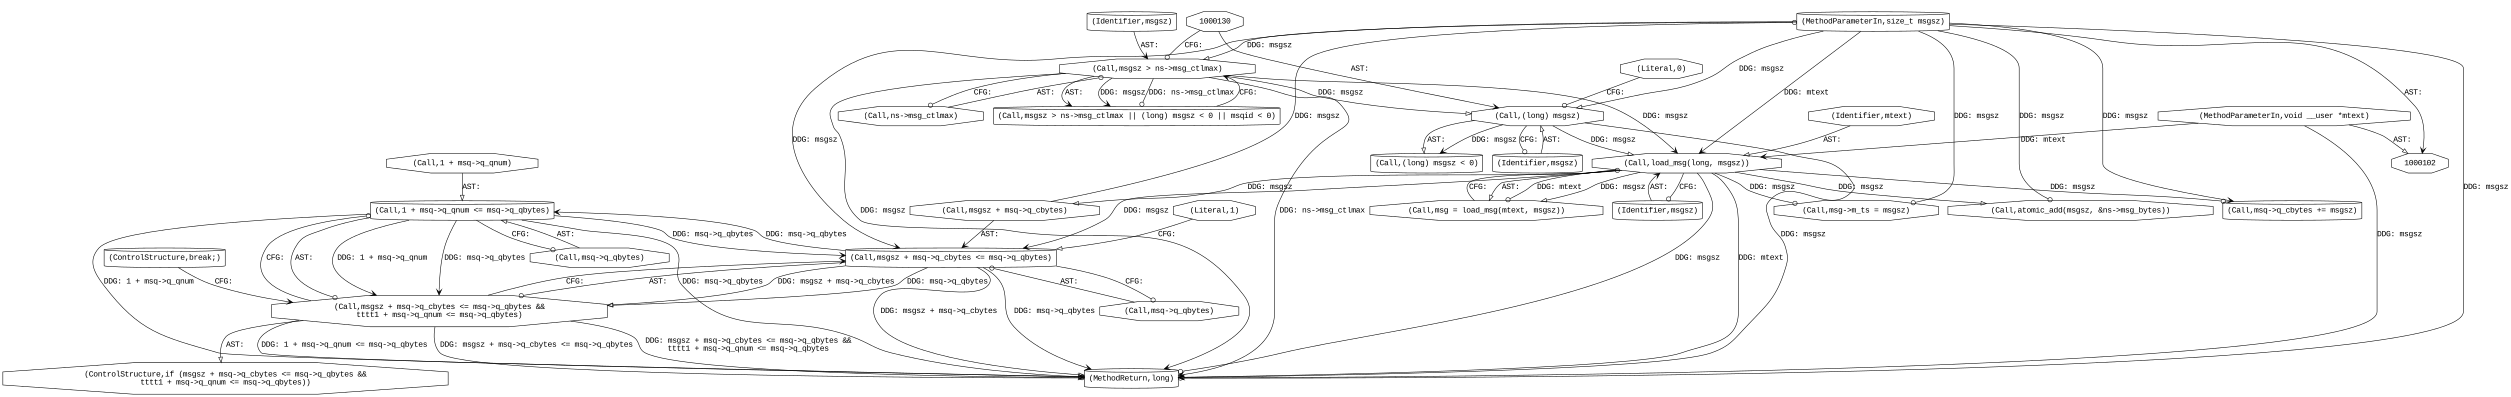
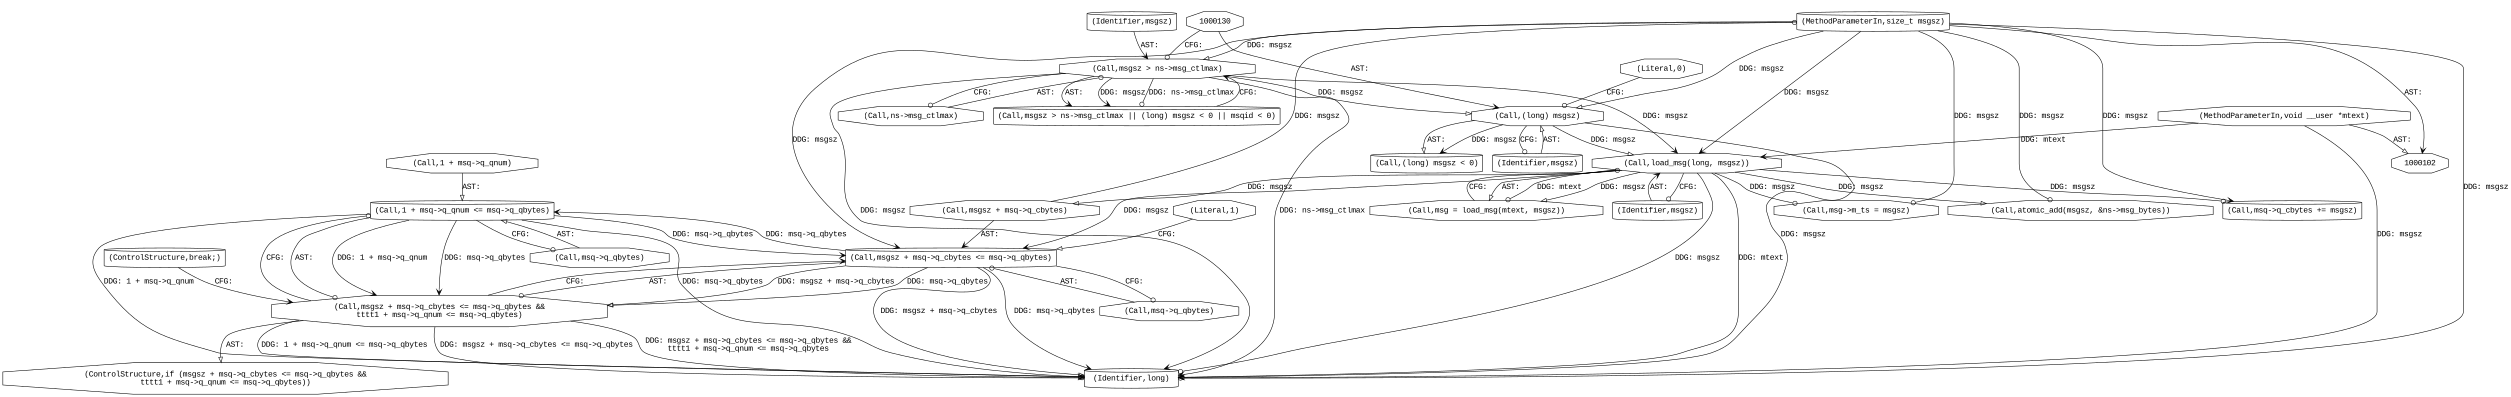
edge "(MethodParameterIn,size_t msgsz)" -> "(Call,load_msg(long, msgsz))": label "DDG: mtext" -> "DDG: msgsz"
node "(Identifier,mtext)": removed
node "(MethodReturn,long)": label "(MethodReturn,long)" -> "(Identifier,long)"
